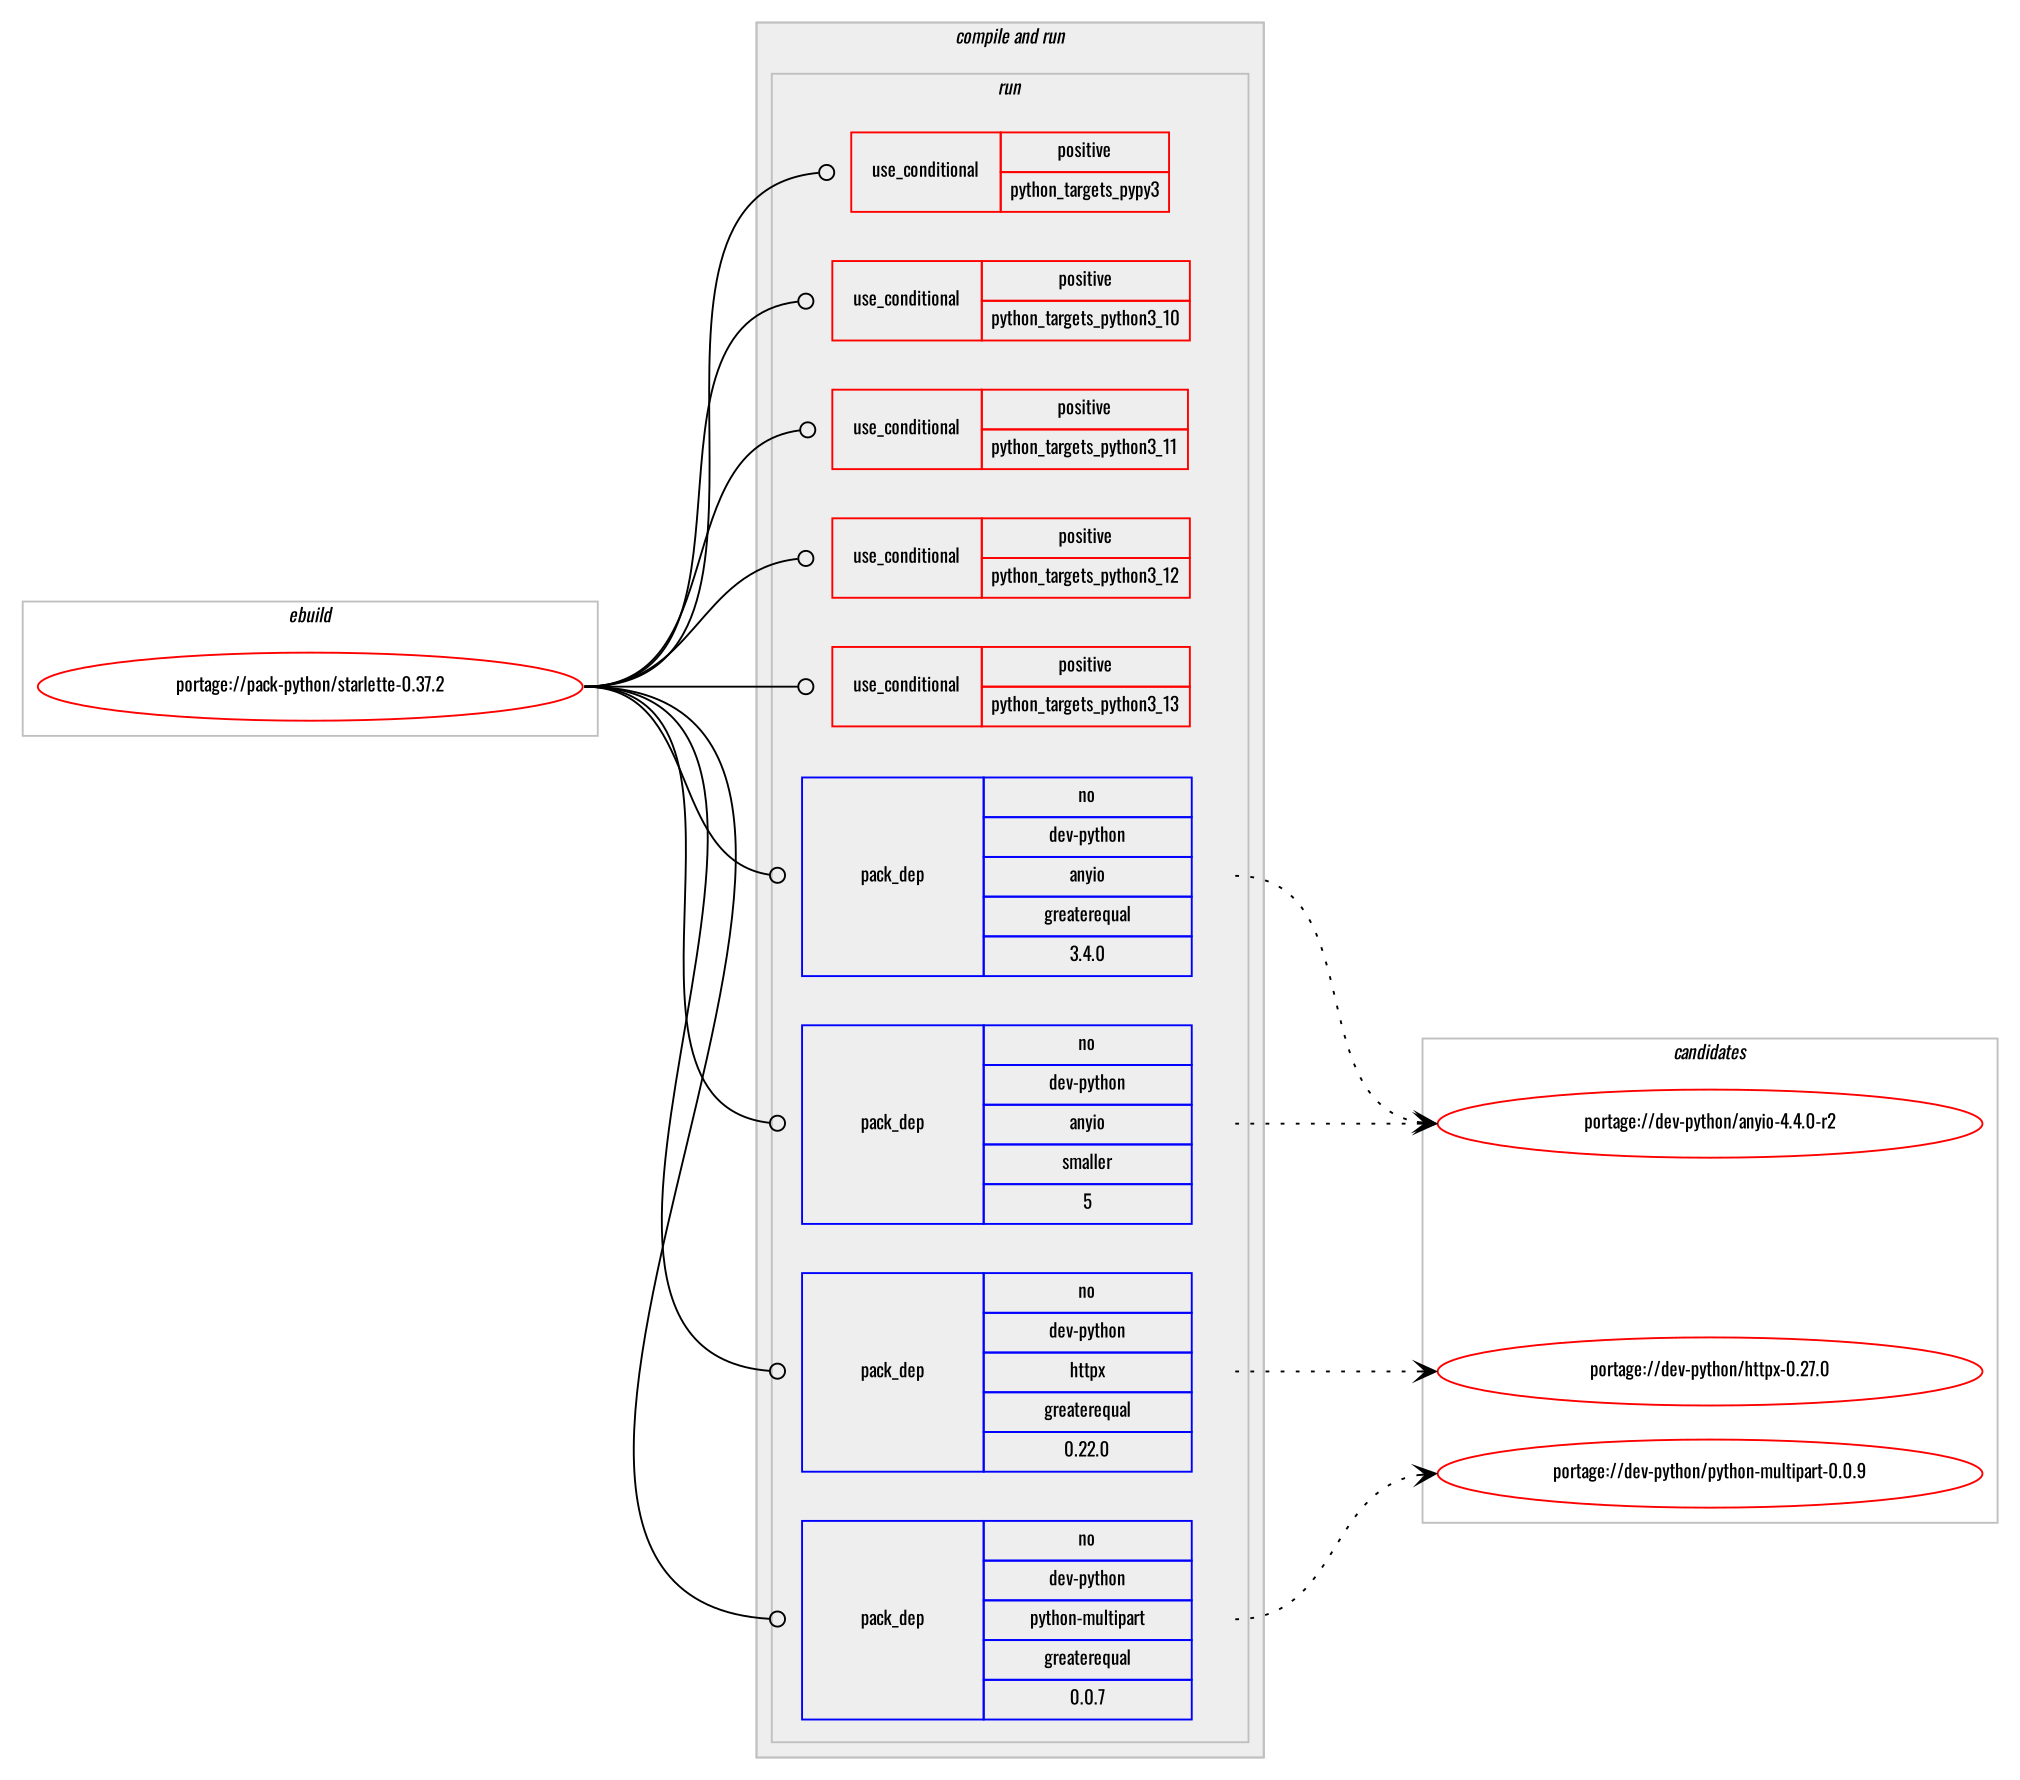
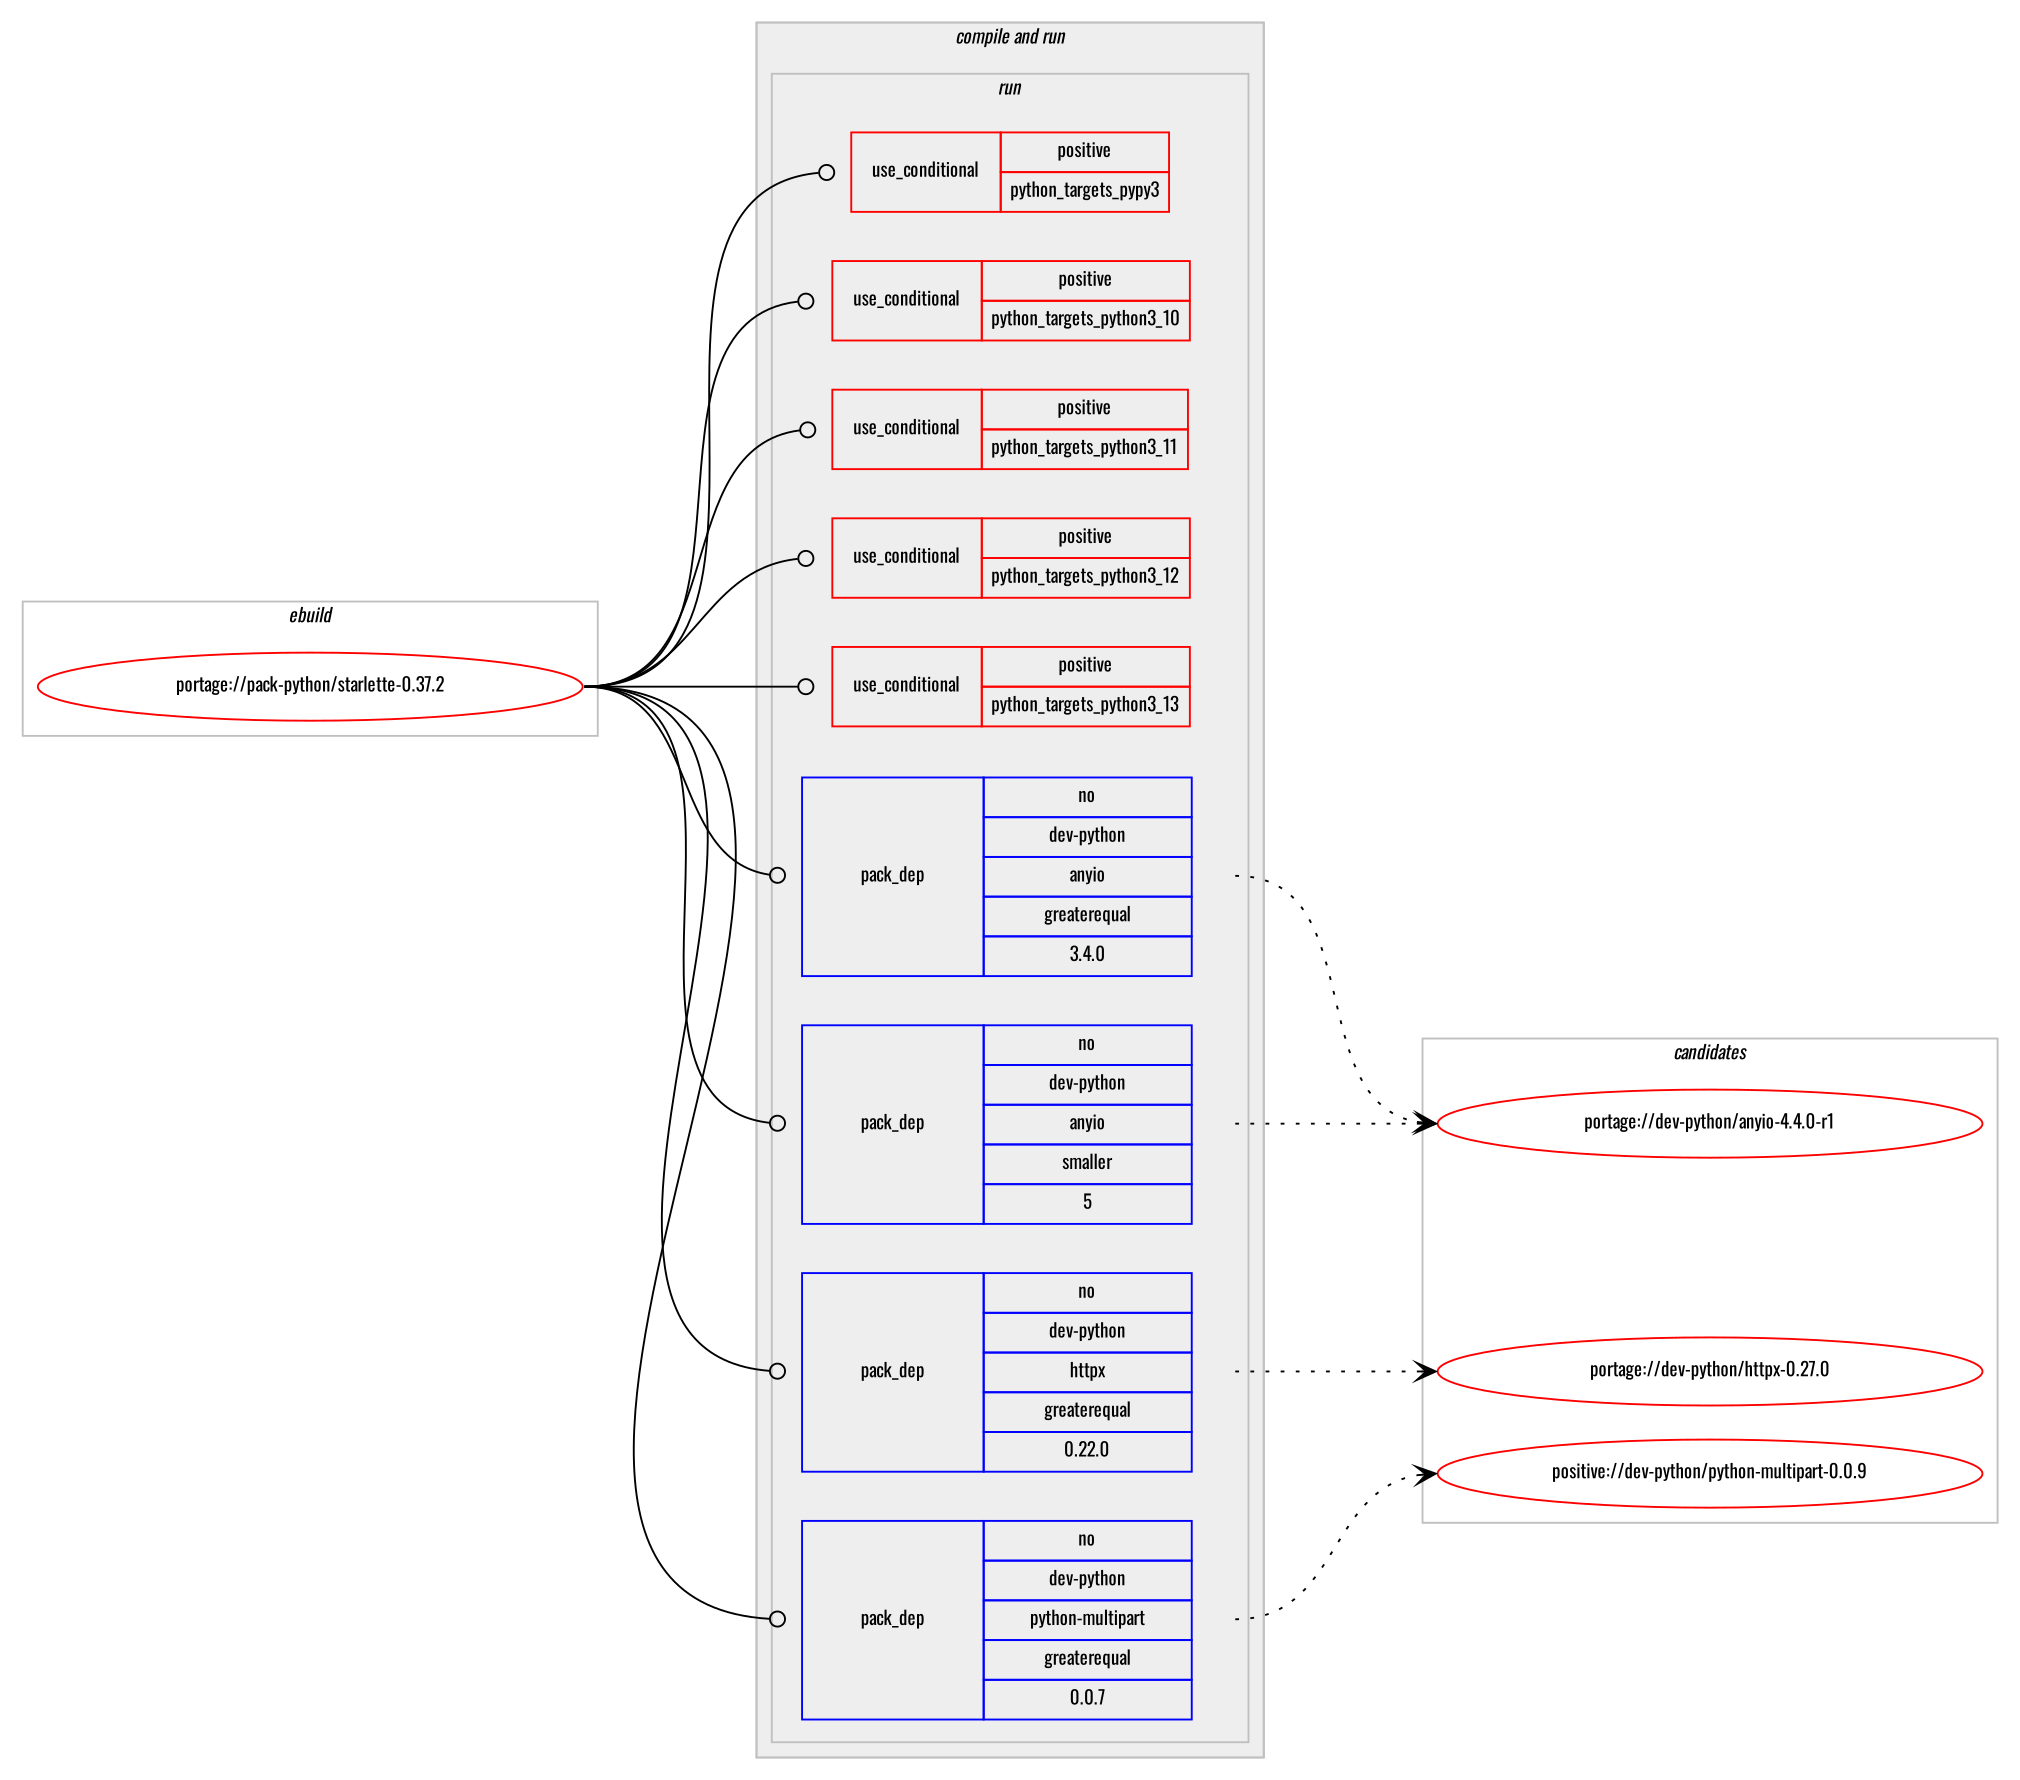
node "portage://dev-python/anyio-4.4.0-r2": label "portage://dev-python/anyio-4.4.0-r2" -> "portage://dev-python/anyio-4.4.0-r1"
node "portage://dev-python/python-multipart-0.0.9": label "portage://dev-python/python-multipart-0.0.9" -> "positive://dev-python/python-multipart-0.0.9"
